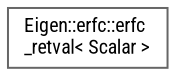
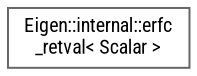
node "Eigen::erfc::erfc _retval< Scalar >": label "Eigen::erfc::erfc _retval< Scalar >" -> "Eigen::internal::erfc _retval< Scalar >"
